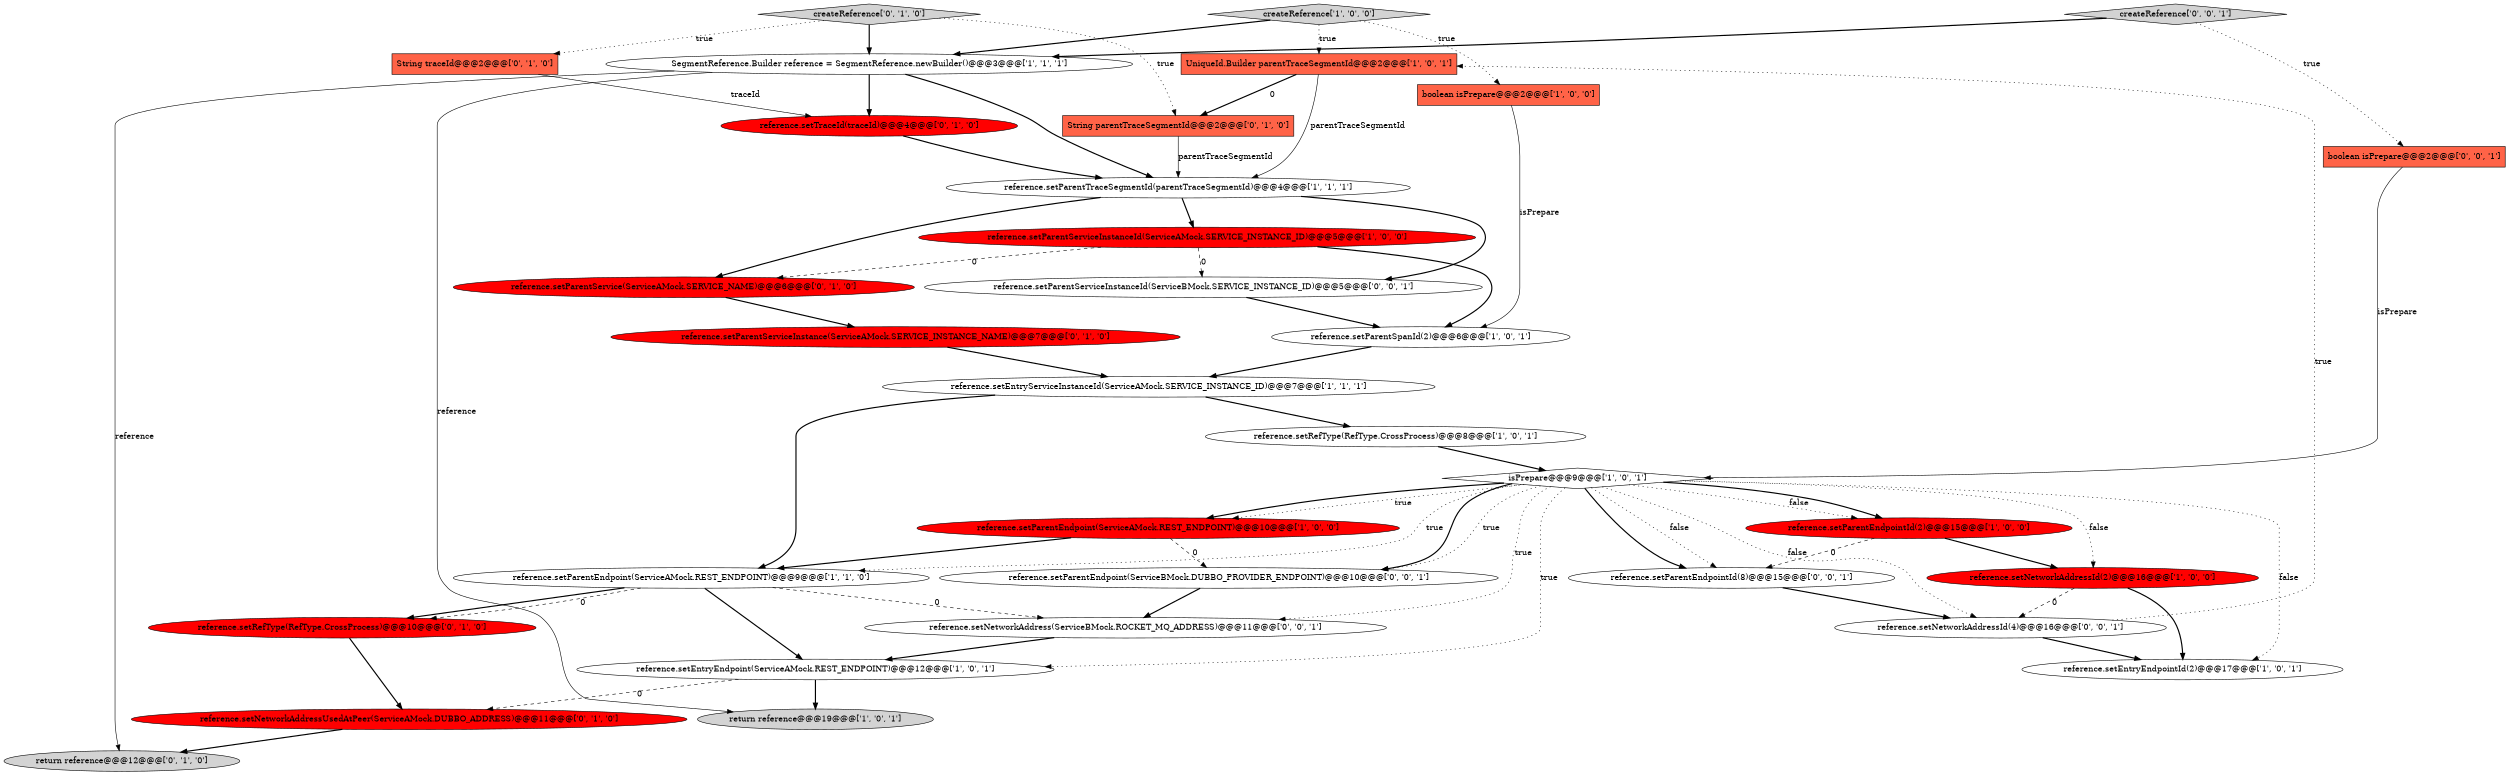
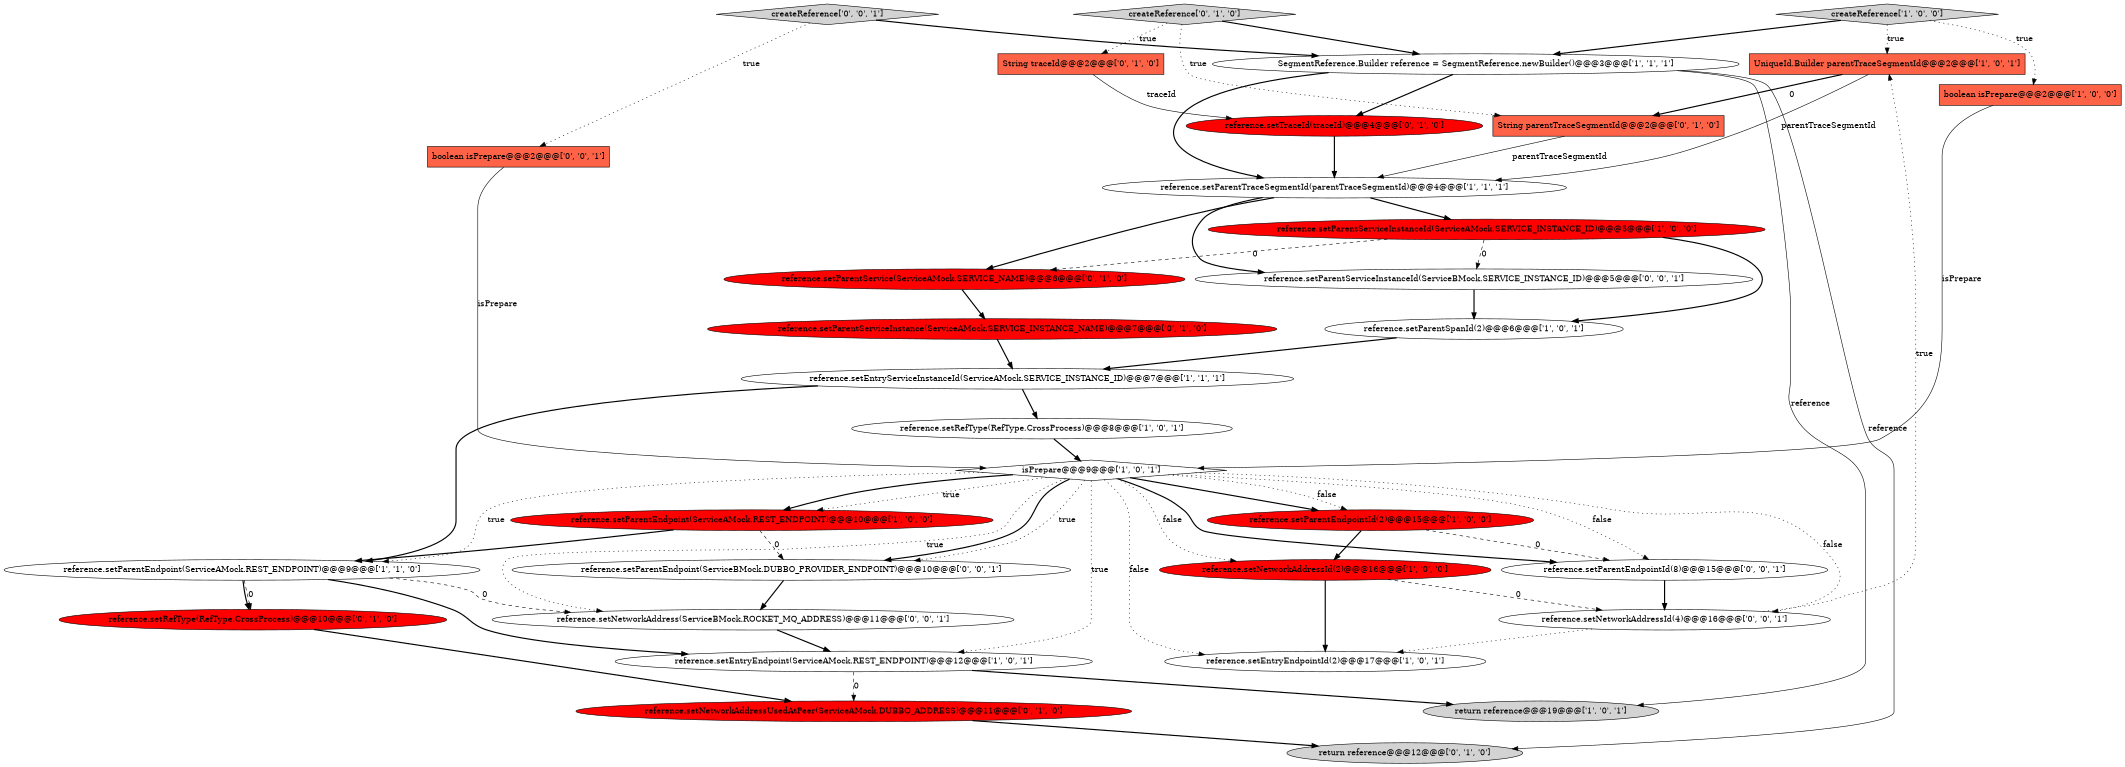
edge "boolean isPrepare@@@2@@@['1', '0', '0']" -> "reference.setParentSpanId(2)@@@6@@@['1', '0', '1']": now "boolean isPrepare@@@2@@@['1', '0', '0']" -> "isPrepare@@@9@@@['1', '0', '1']"
edge "reference.setNetworkAddressId(4)@@@16@@@['0', '0', '1']" -> "reference.setEntryEndpointId(2)@@@17@@@['1', '0', '1']": style bold -> dotted
